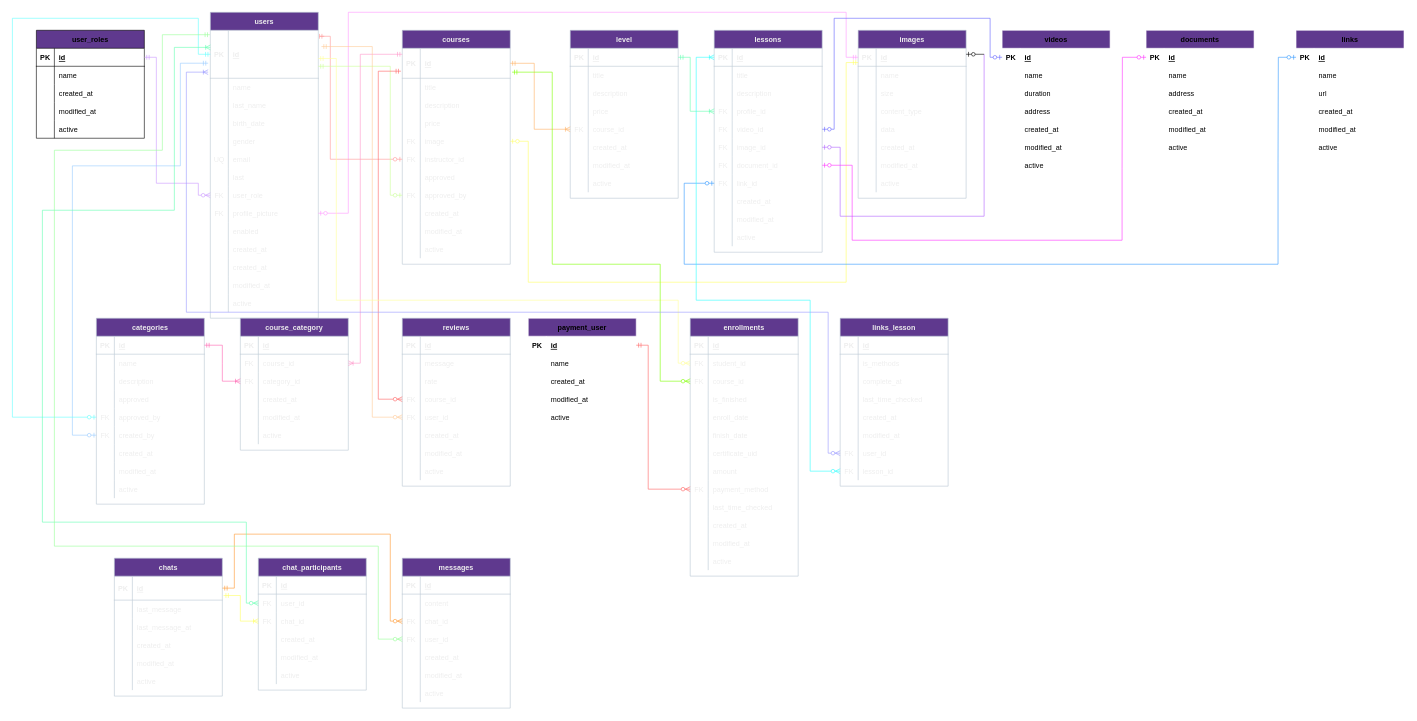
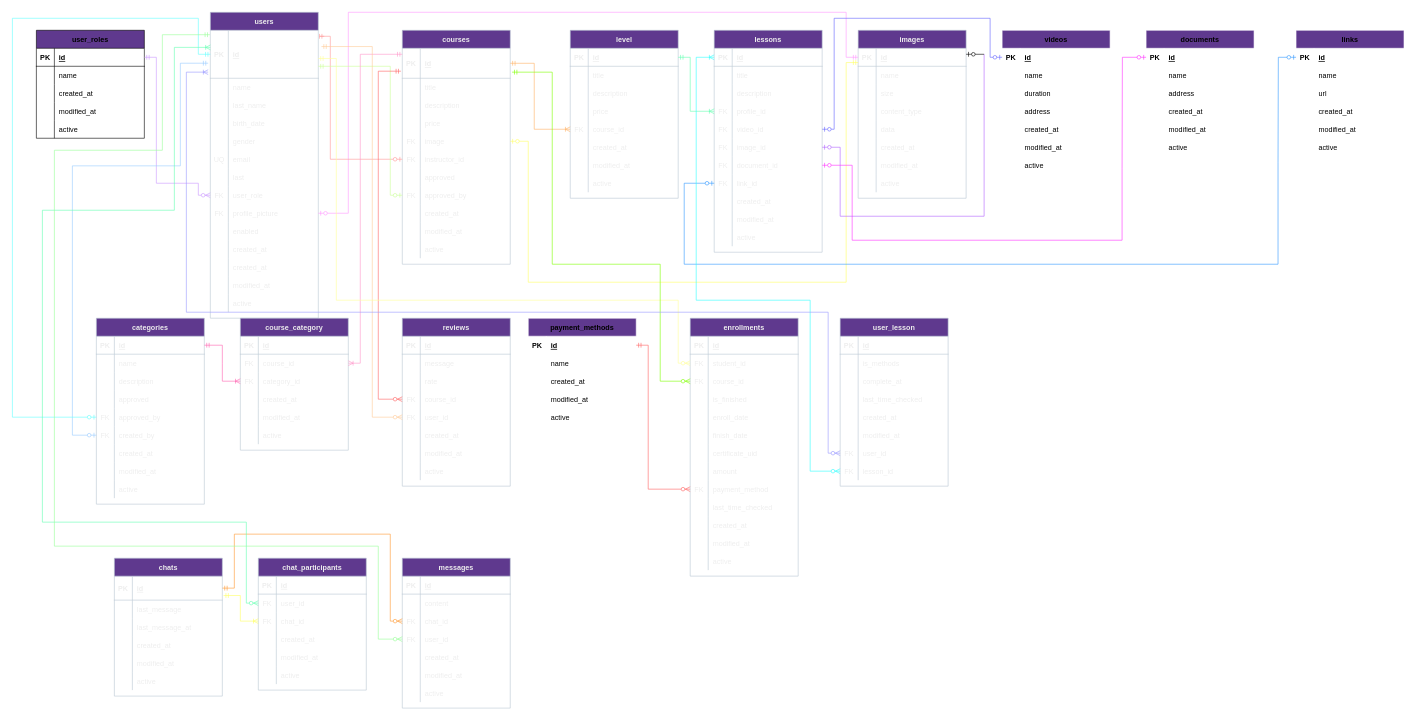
node "payment_user": label "payment_user" -> "payment_methods"
node "links_lesson": label "links_lesson" -> "user_lesson"
